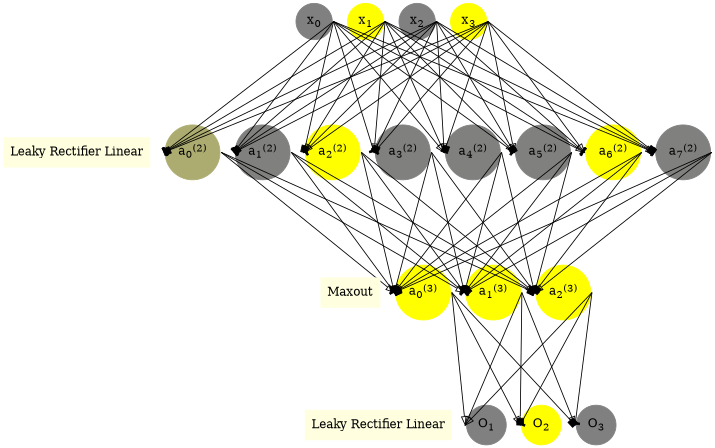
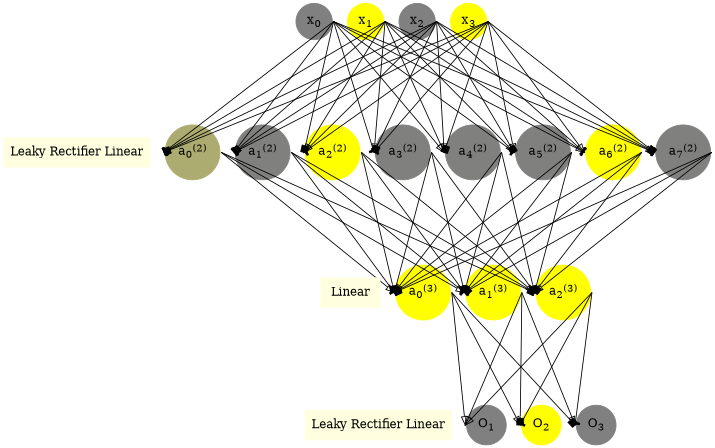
node "Maxout": label "Maxout" -> "Linear"
